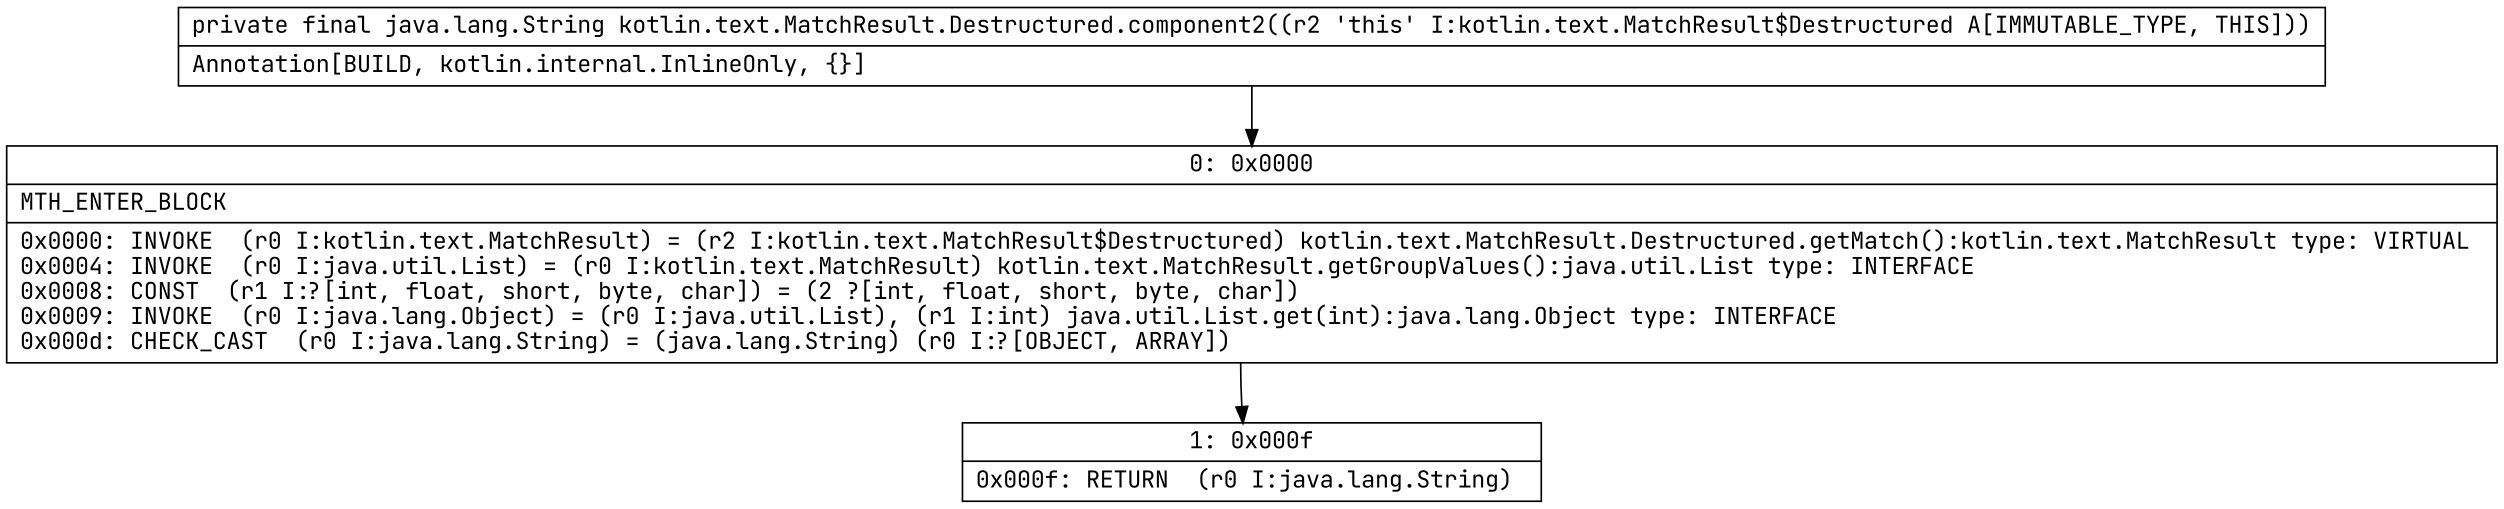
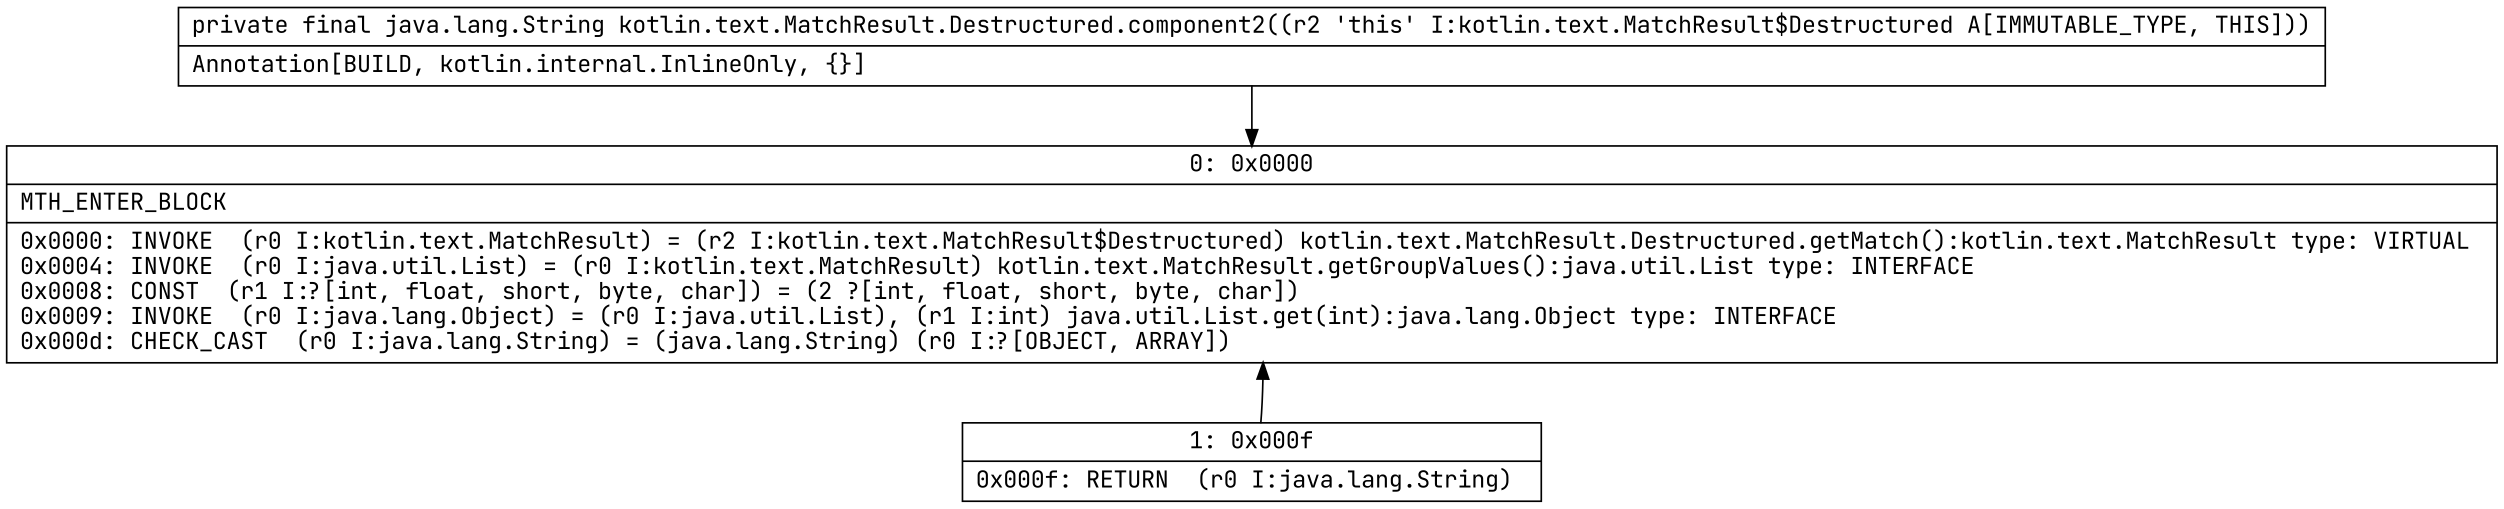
edge "0: 0x0000" -> "1: 0x000f": reversed
